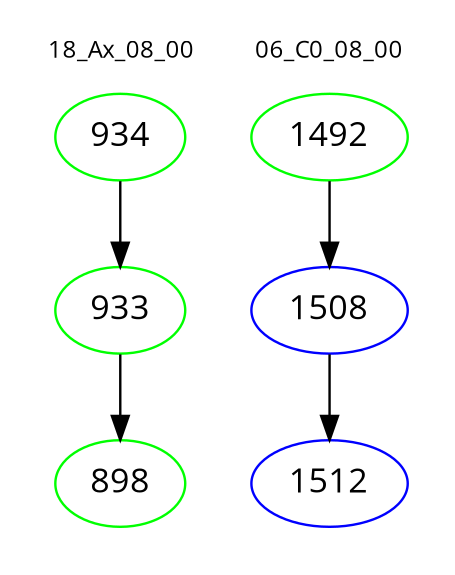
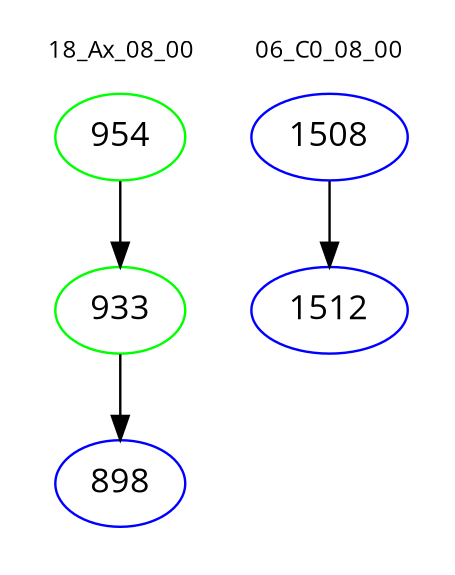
node "934": label "934" -> "954"
node "1492": removed
node "898": color green -> blue
